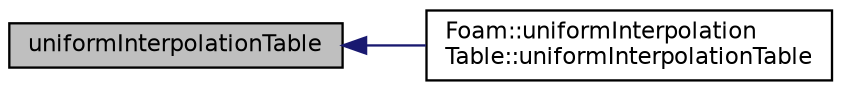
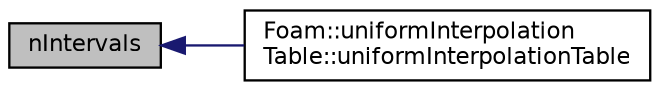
node "uniformInterpolationTable": label "uniformInterpolationTable" -> "nIntervals"
